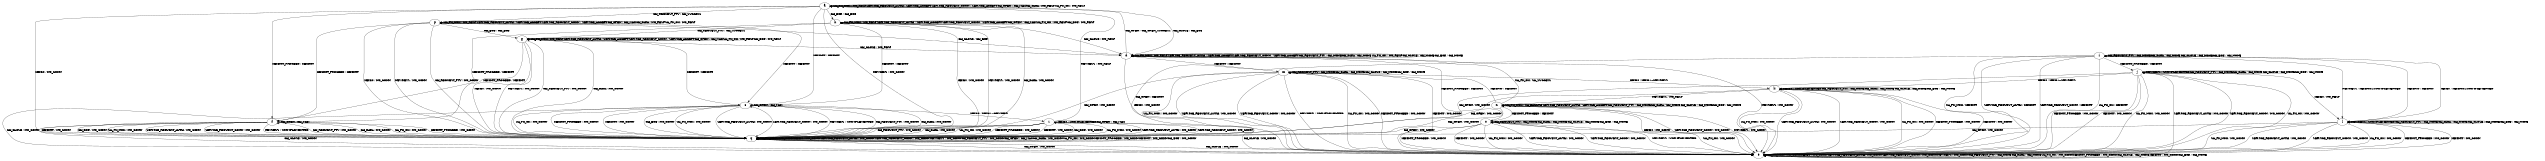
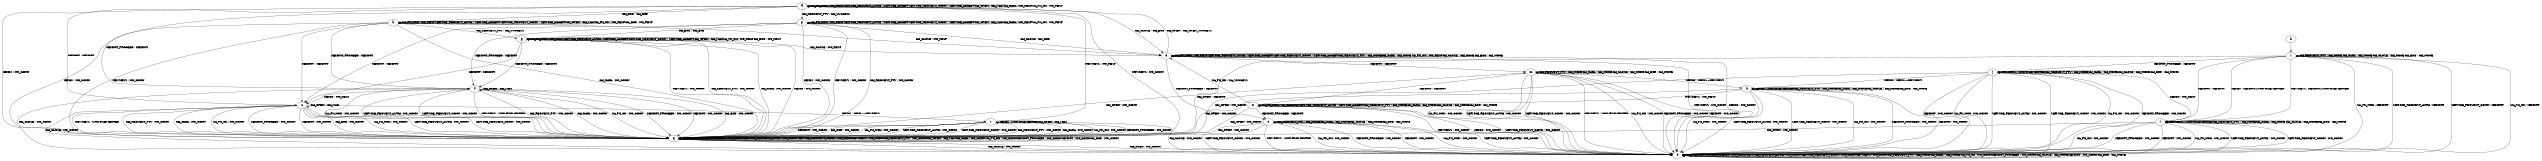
node "b": added
edge "f" -> "c": added, label "KEX30 / NO_RESP"
